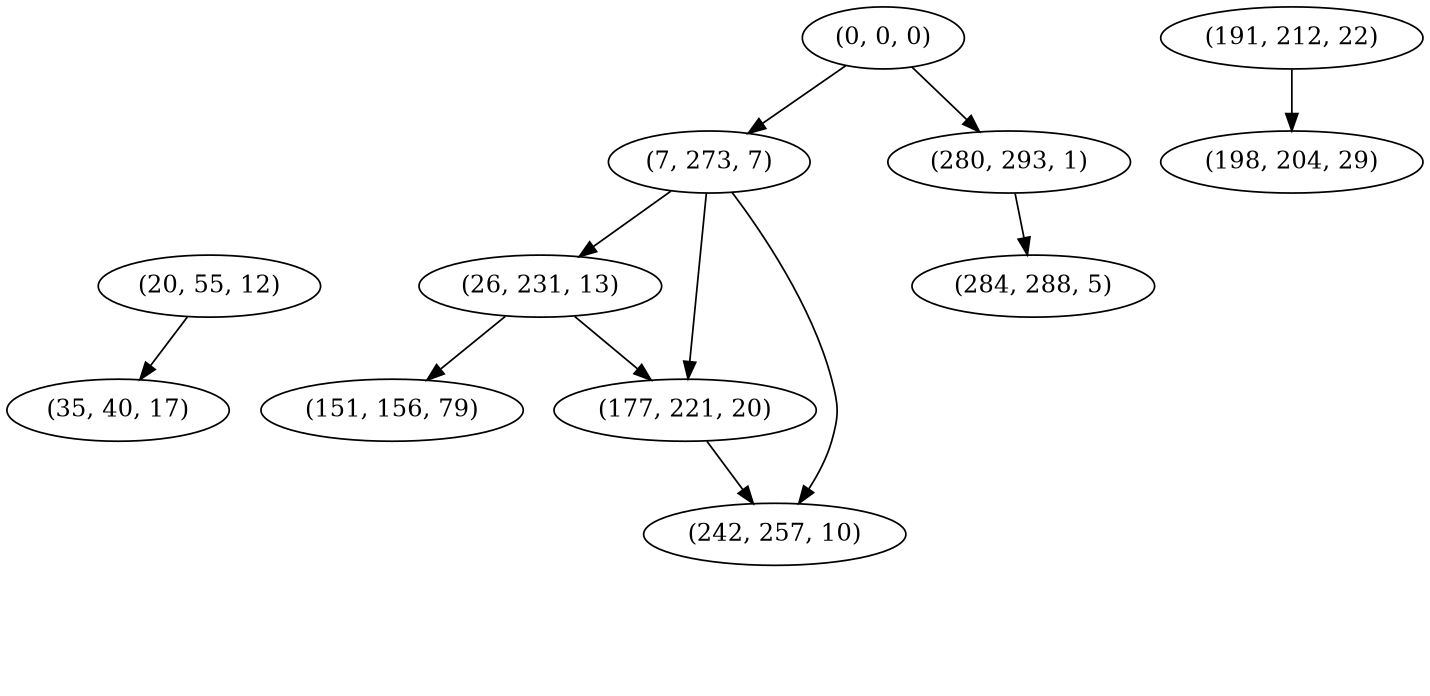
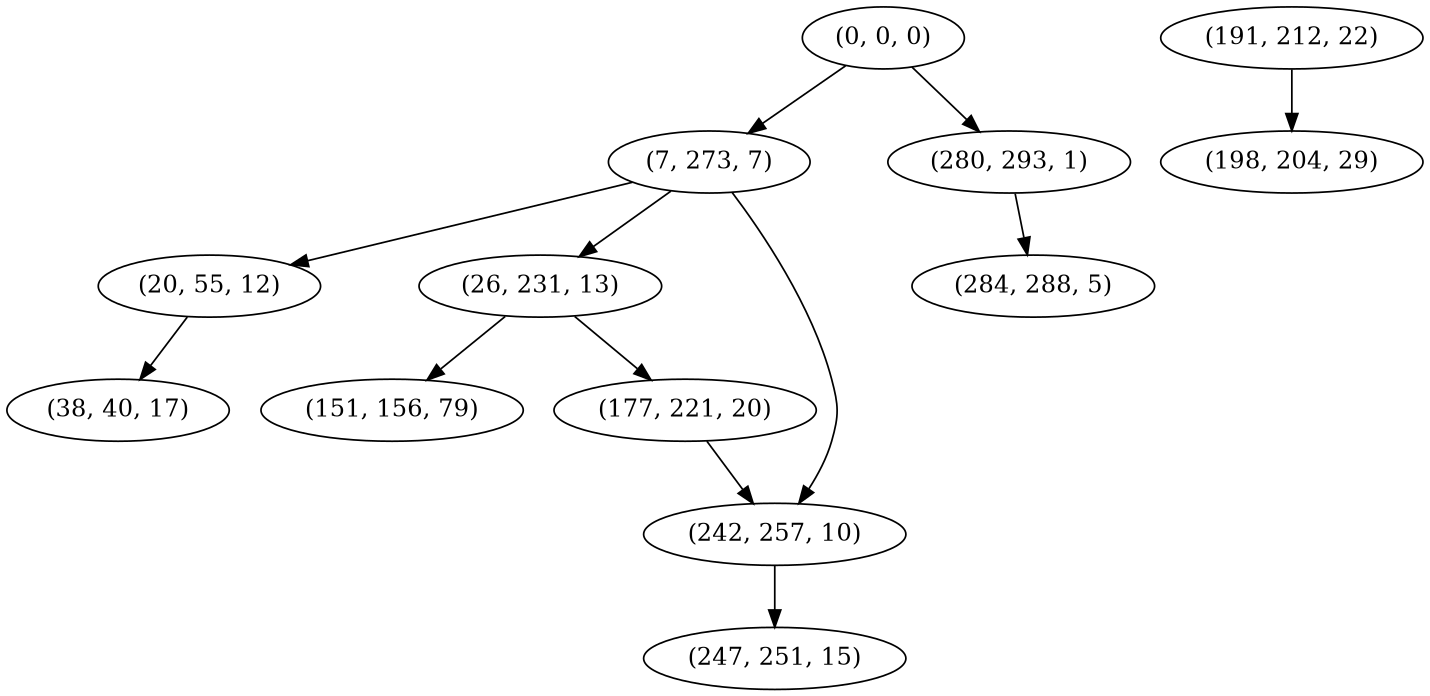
edge "(7, 273, 7)" -> "(177, 221, 20)": now "(7, 273, 7)" -> "(20, 55, 12)"
node "(35, 40, 17)": label "(35, 40, 17)" -> "(38, 40, 17)"
node "(247, 251, 15)": added
